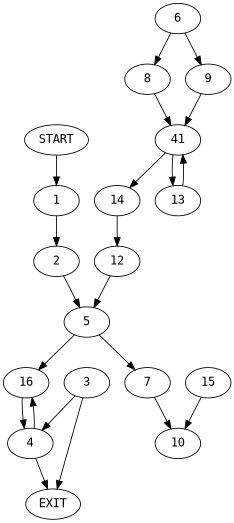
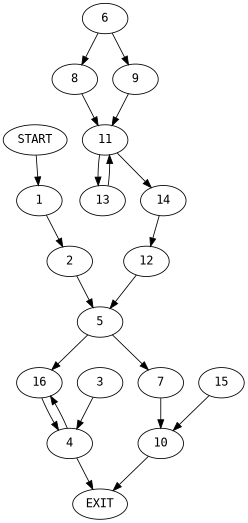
node "41": label "41" -> "11"
edge "3" -> "EXIT": now "10" -> "EXIT"
